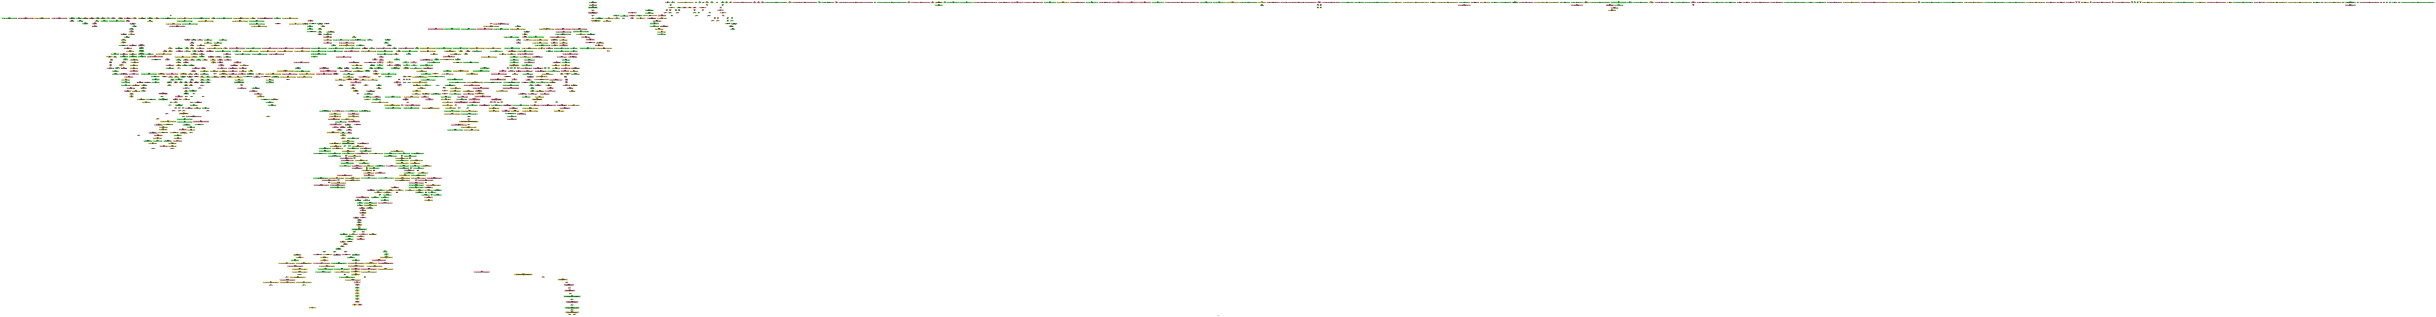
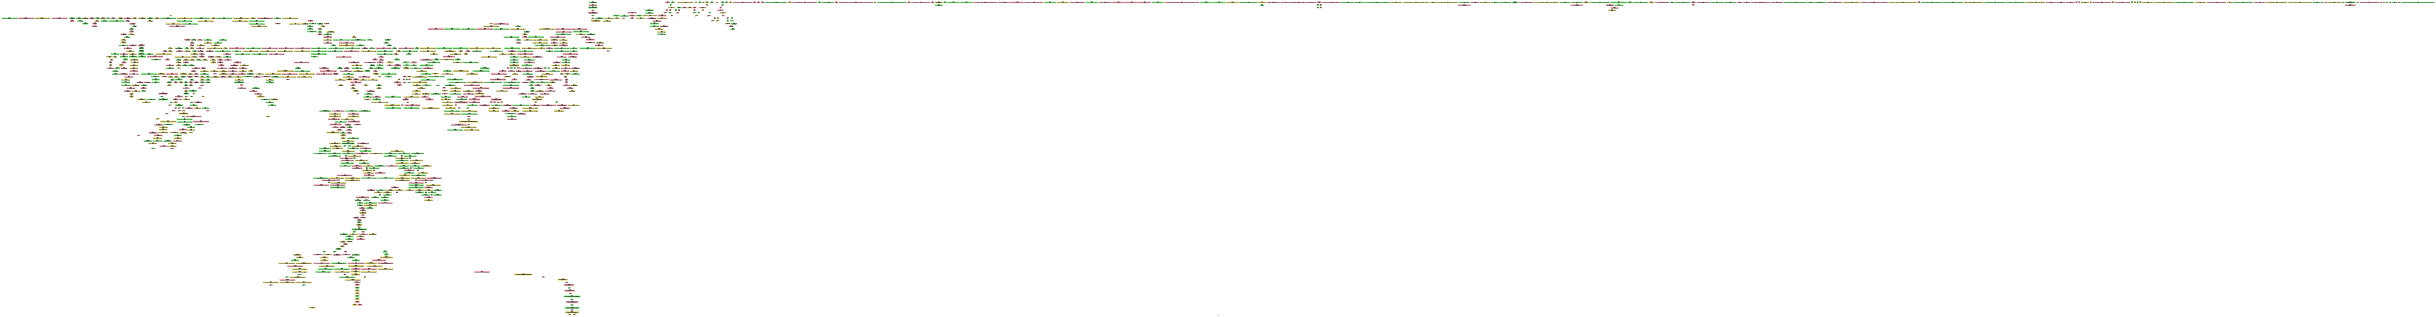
node "NodeID: 581": fillcolor palegreen -> lightpink
